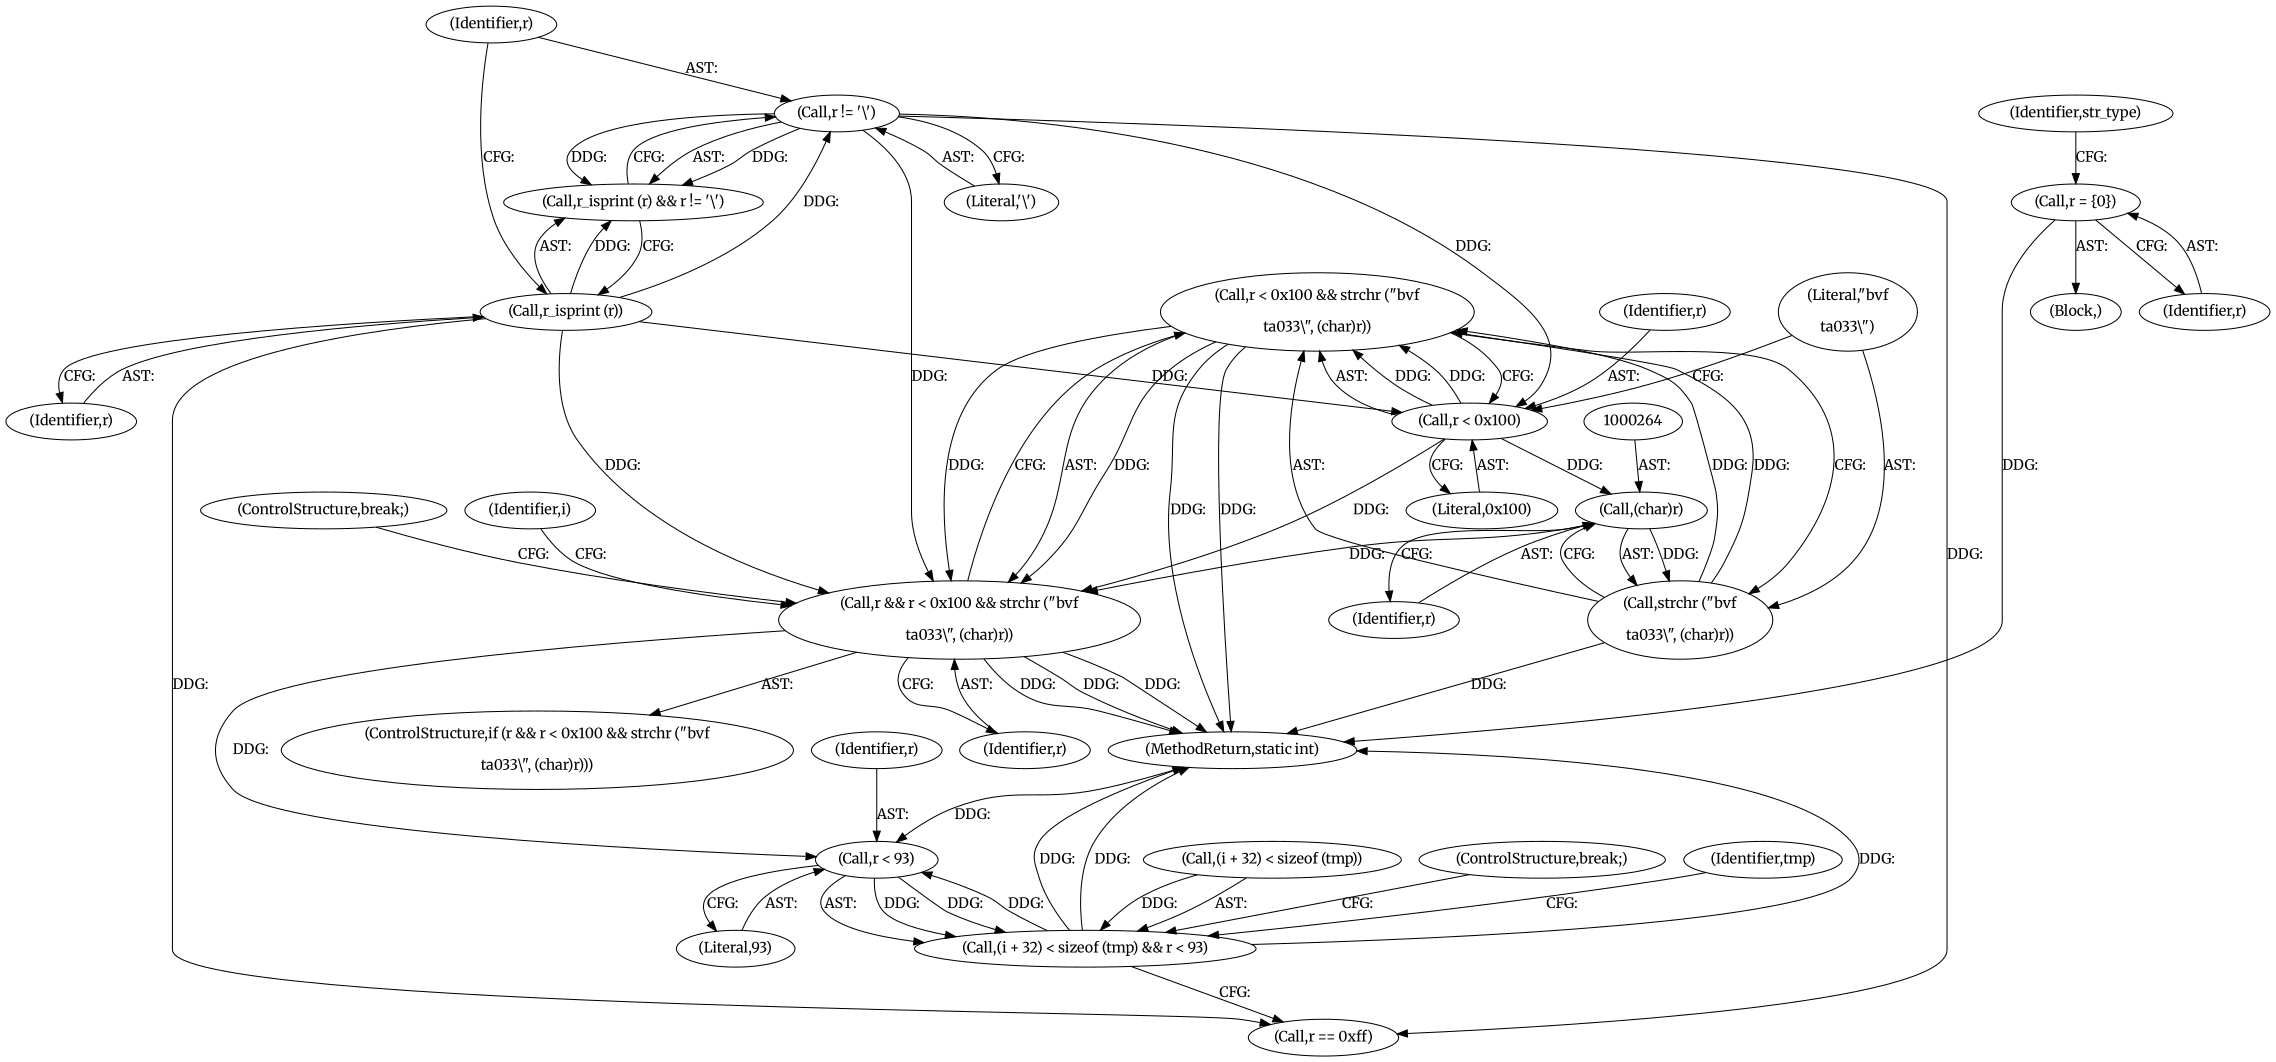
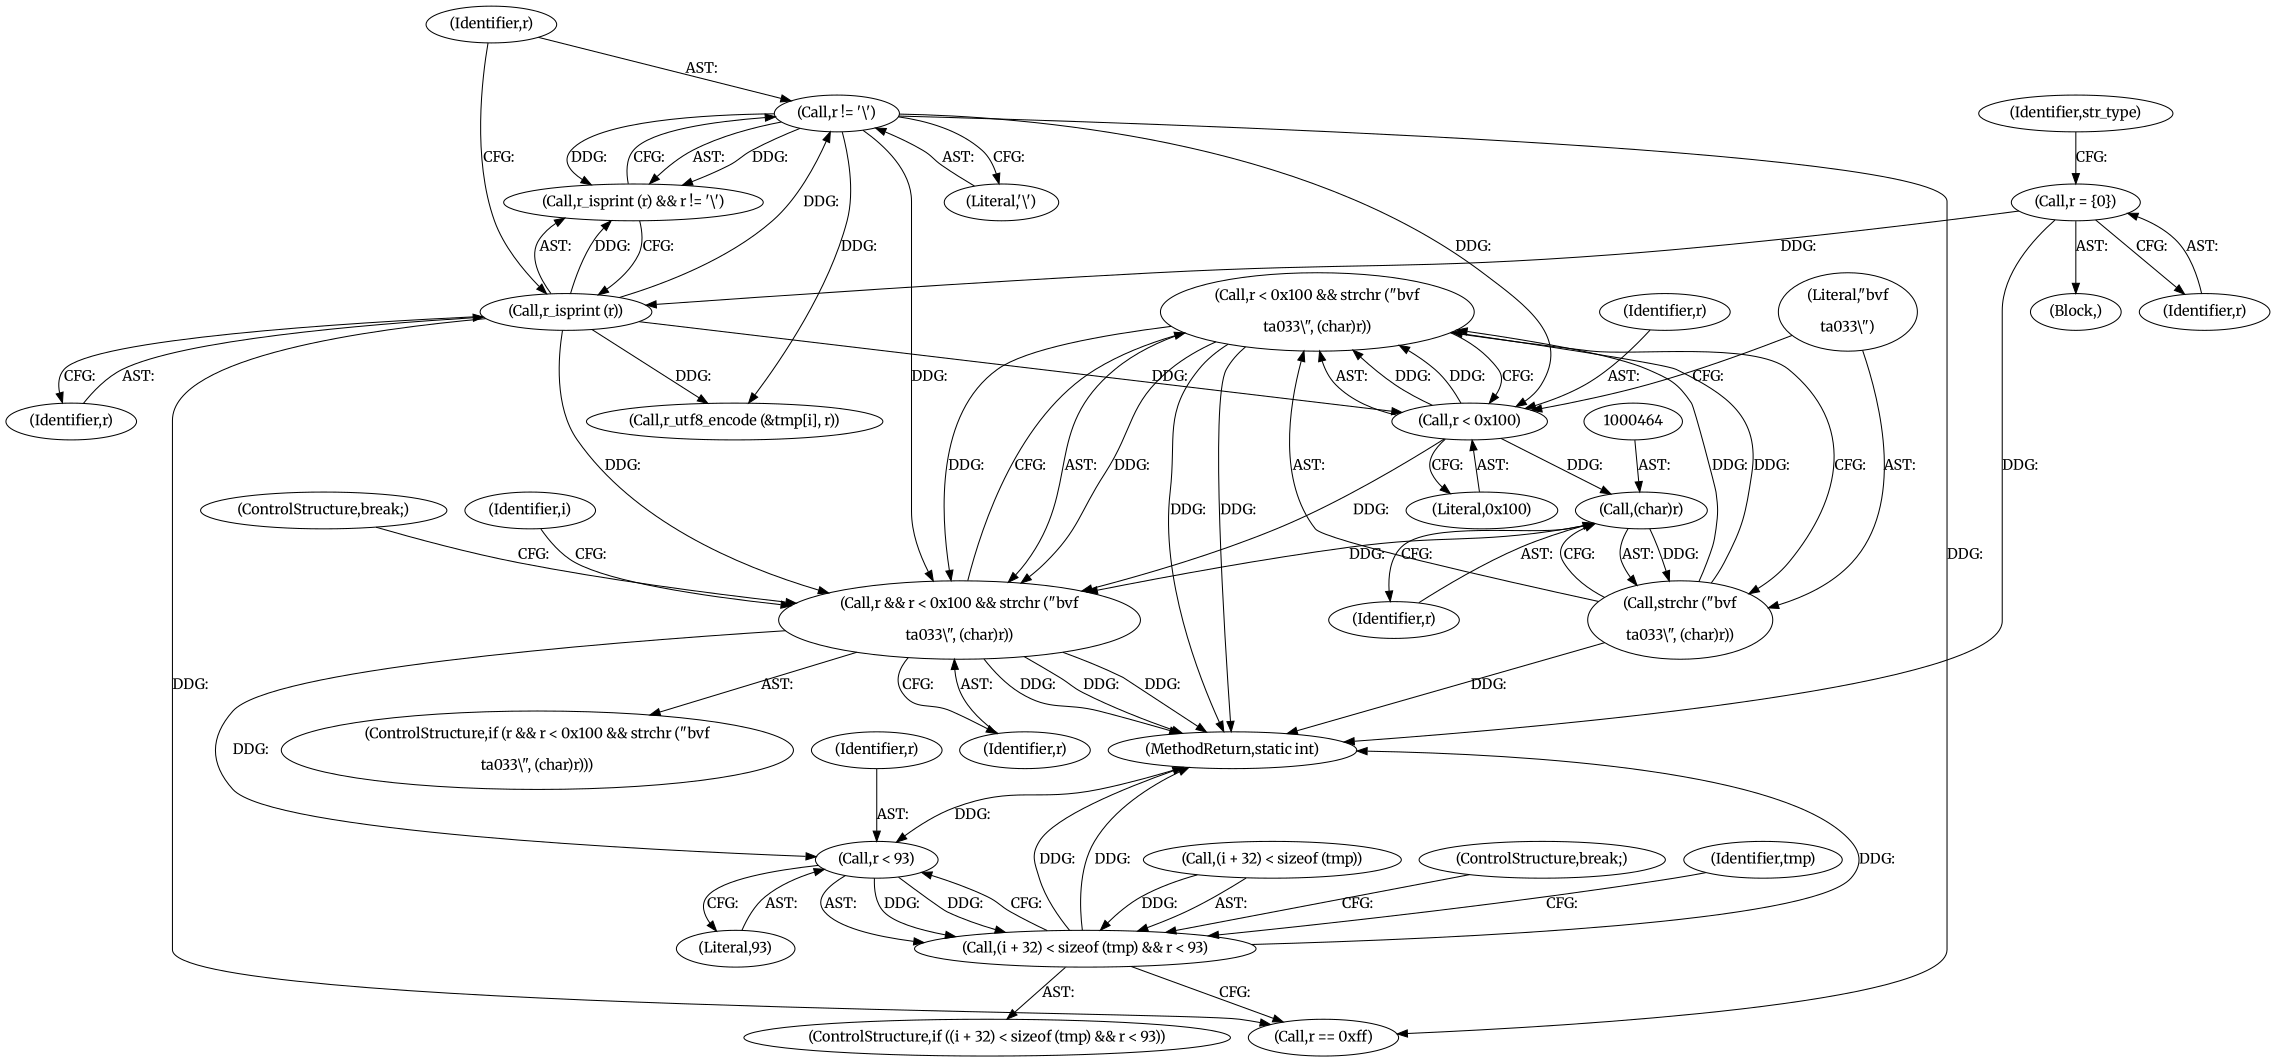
edge "(Call,r = {0})" -> "(Call,r_isprint (r))": added, label "DDG:"
node "(Call,r_utf8_encode (&tmp[i], r))": added
node "1000264": label "1000264" -> "1000464"
edge "(Call,(i + 32) < sizeof (tmp) && r < 93)" -> "(Call,r < 93)": label "DDG: " -> "CFG: "
node "(ControlStructure,if ((i + 32) < sizeof (tmp) && r < 93))": added
